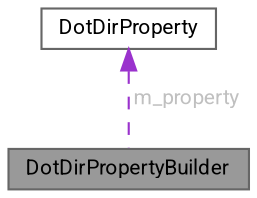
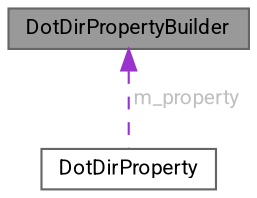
edge "DotDirPropertyBuilder" -> "DotDirProperty": reversed
